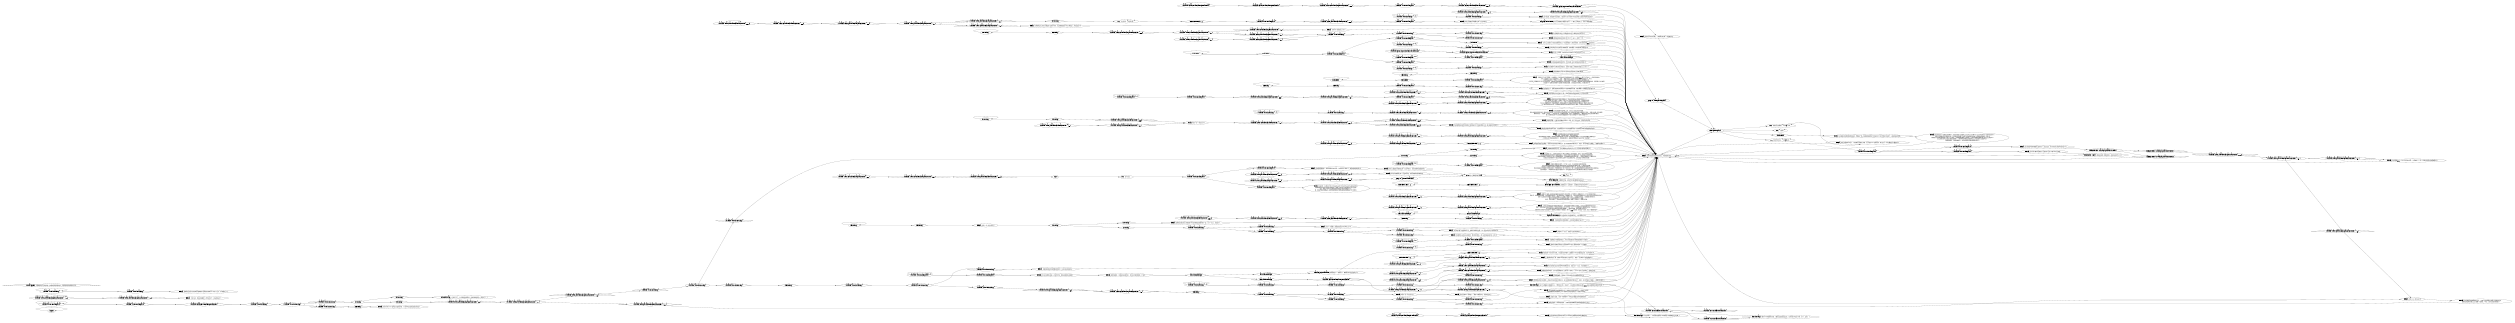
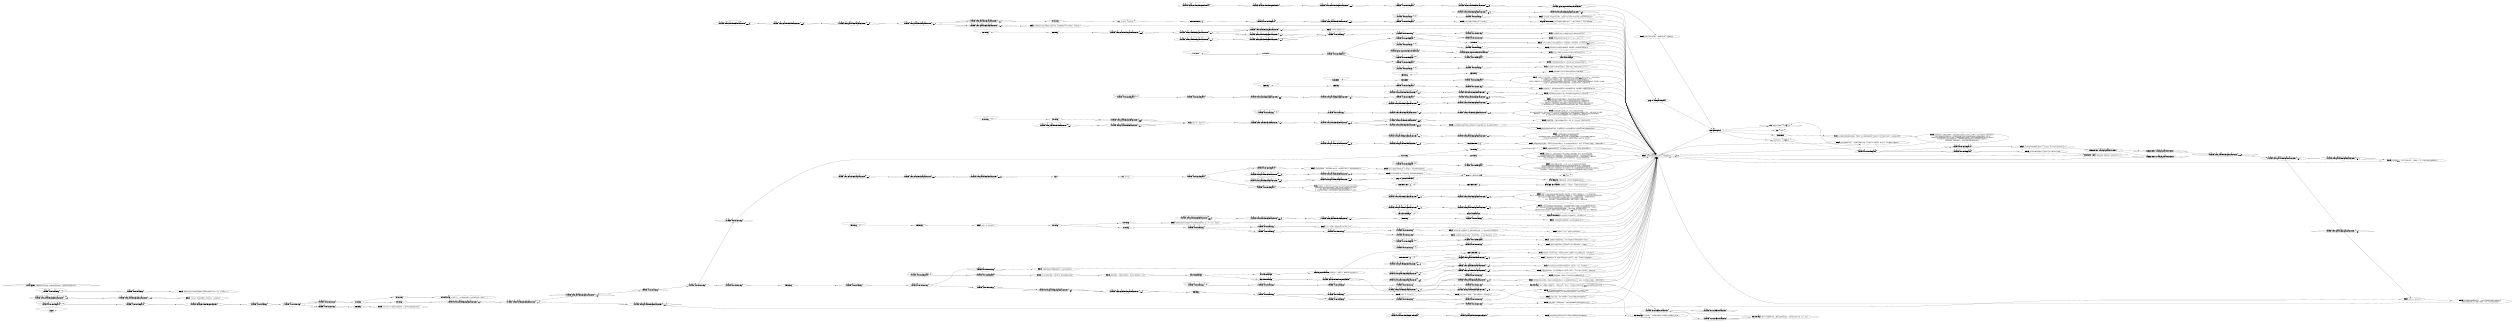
node "You: 捻弄自己的拇指。[等待15分钟。]": shape ellipse -> diamond
